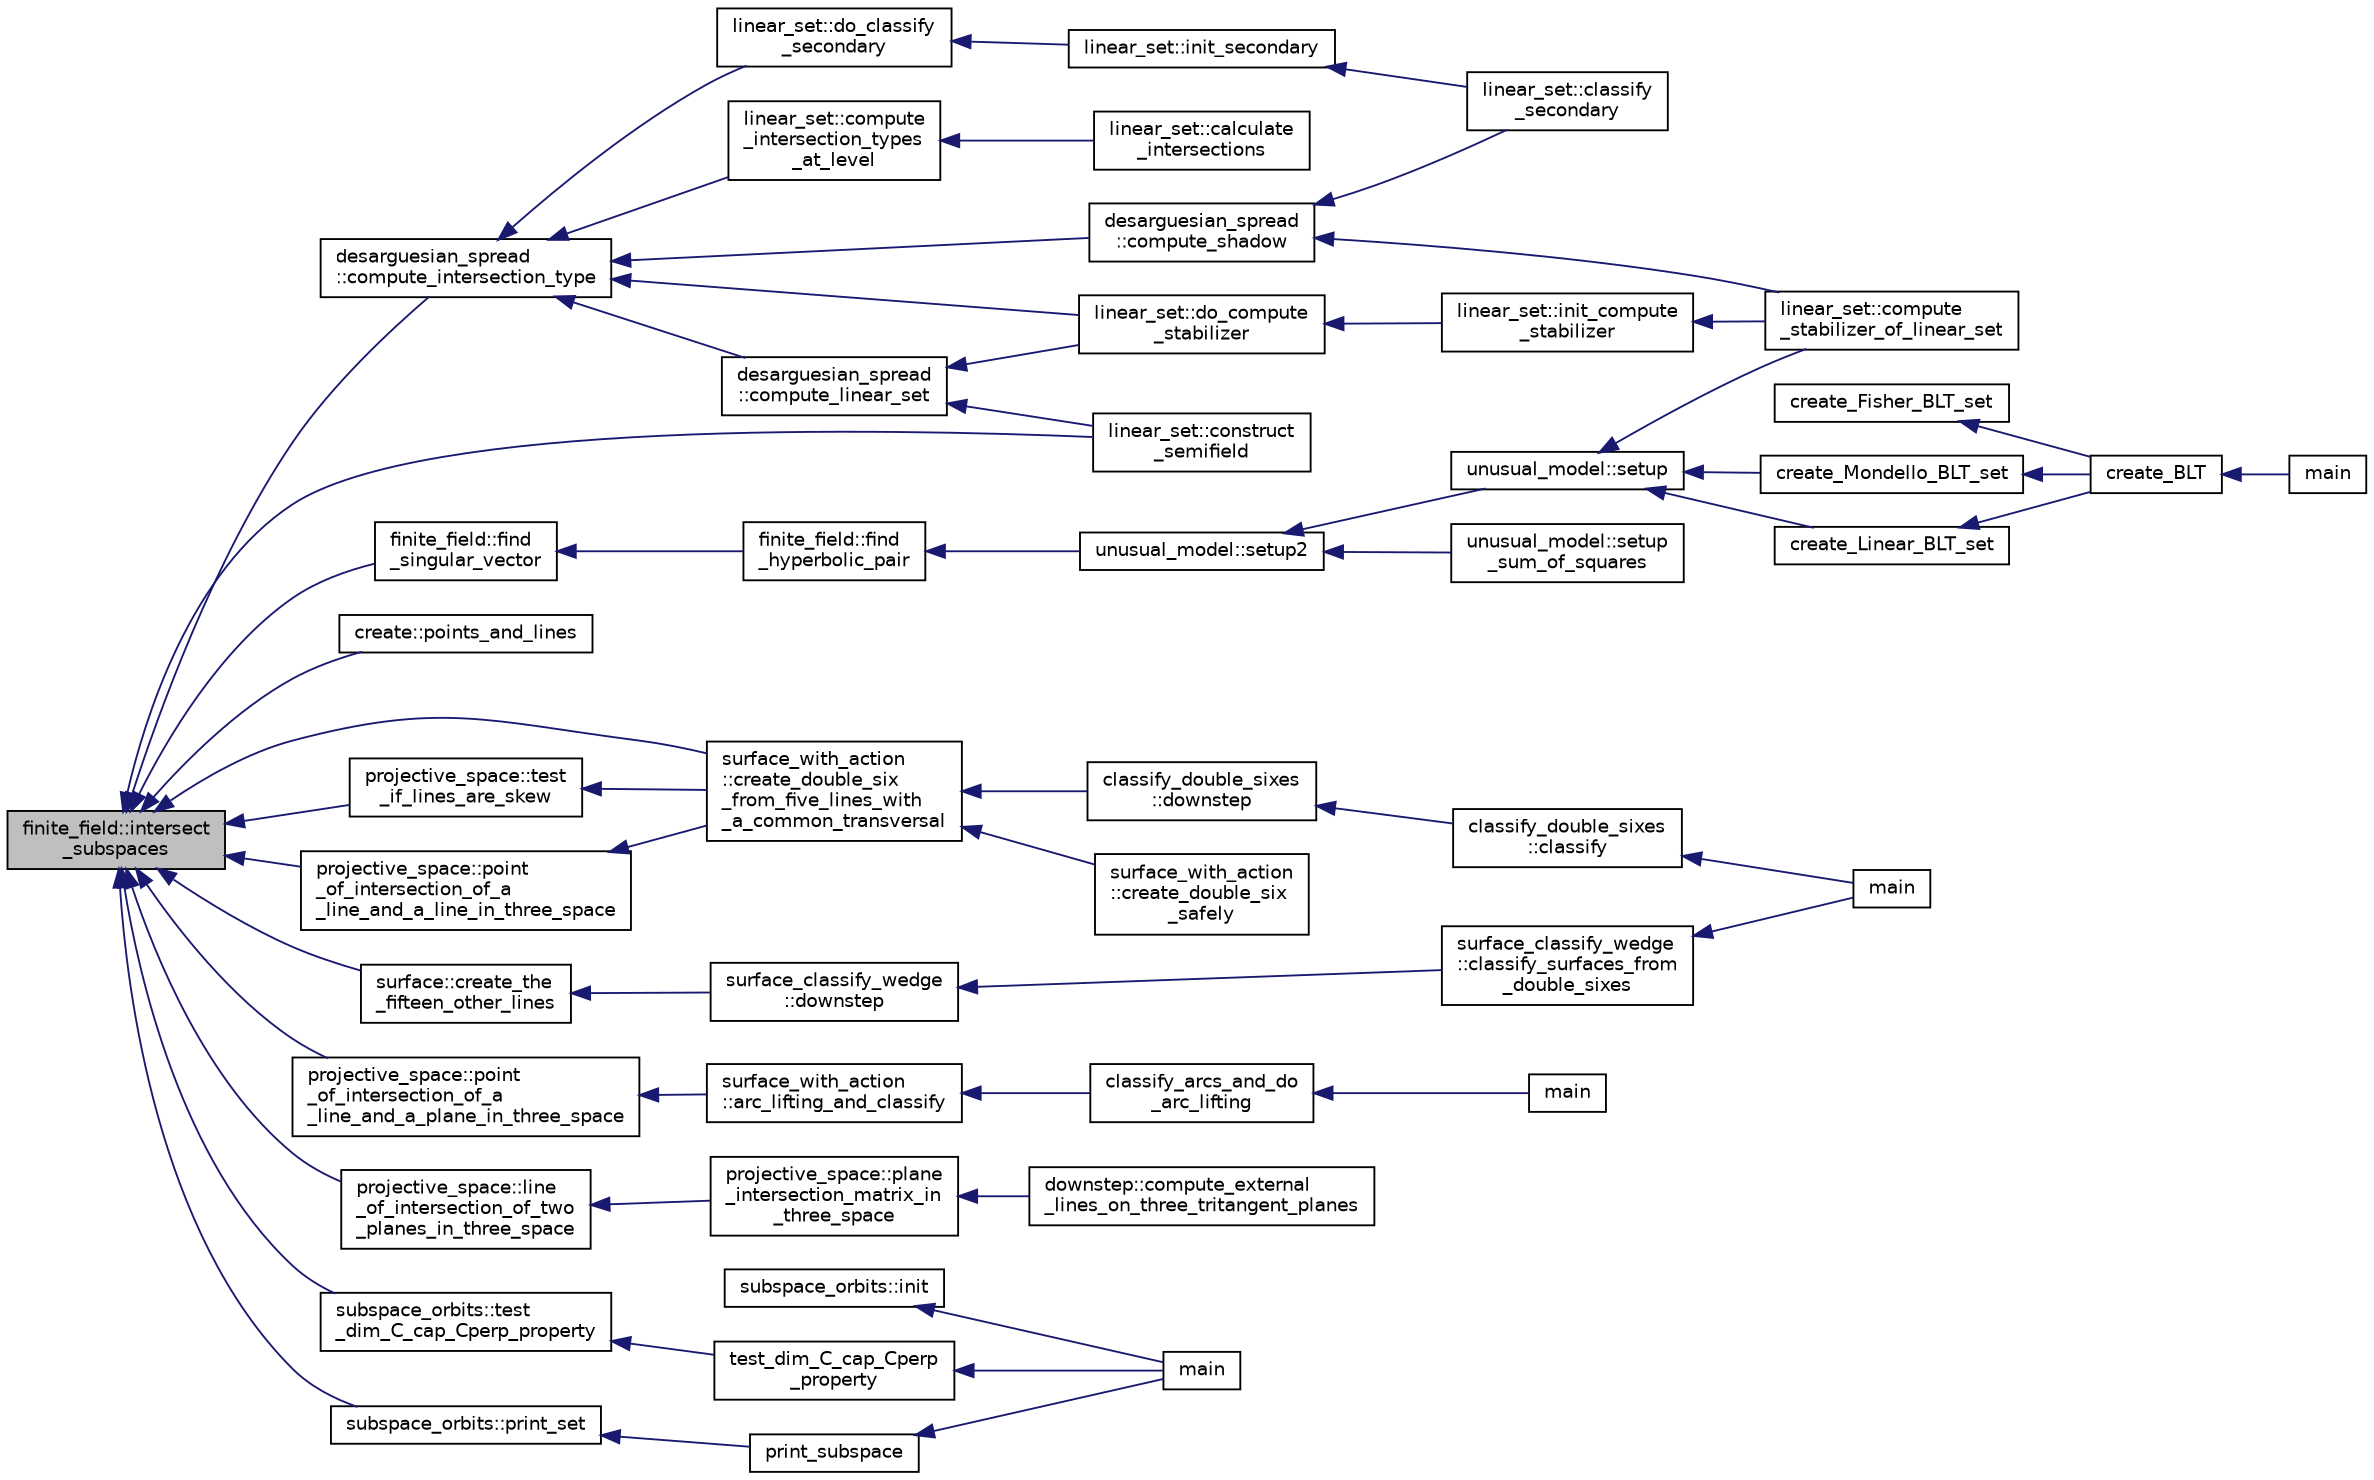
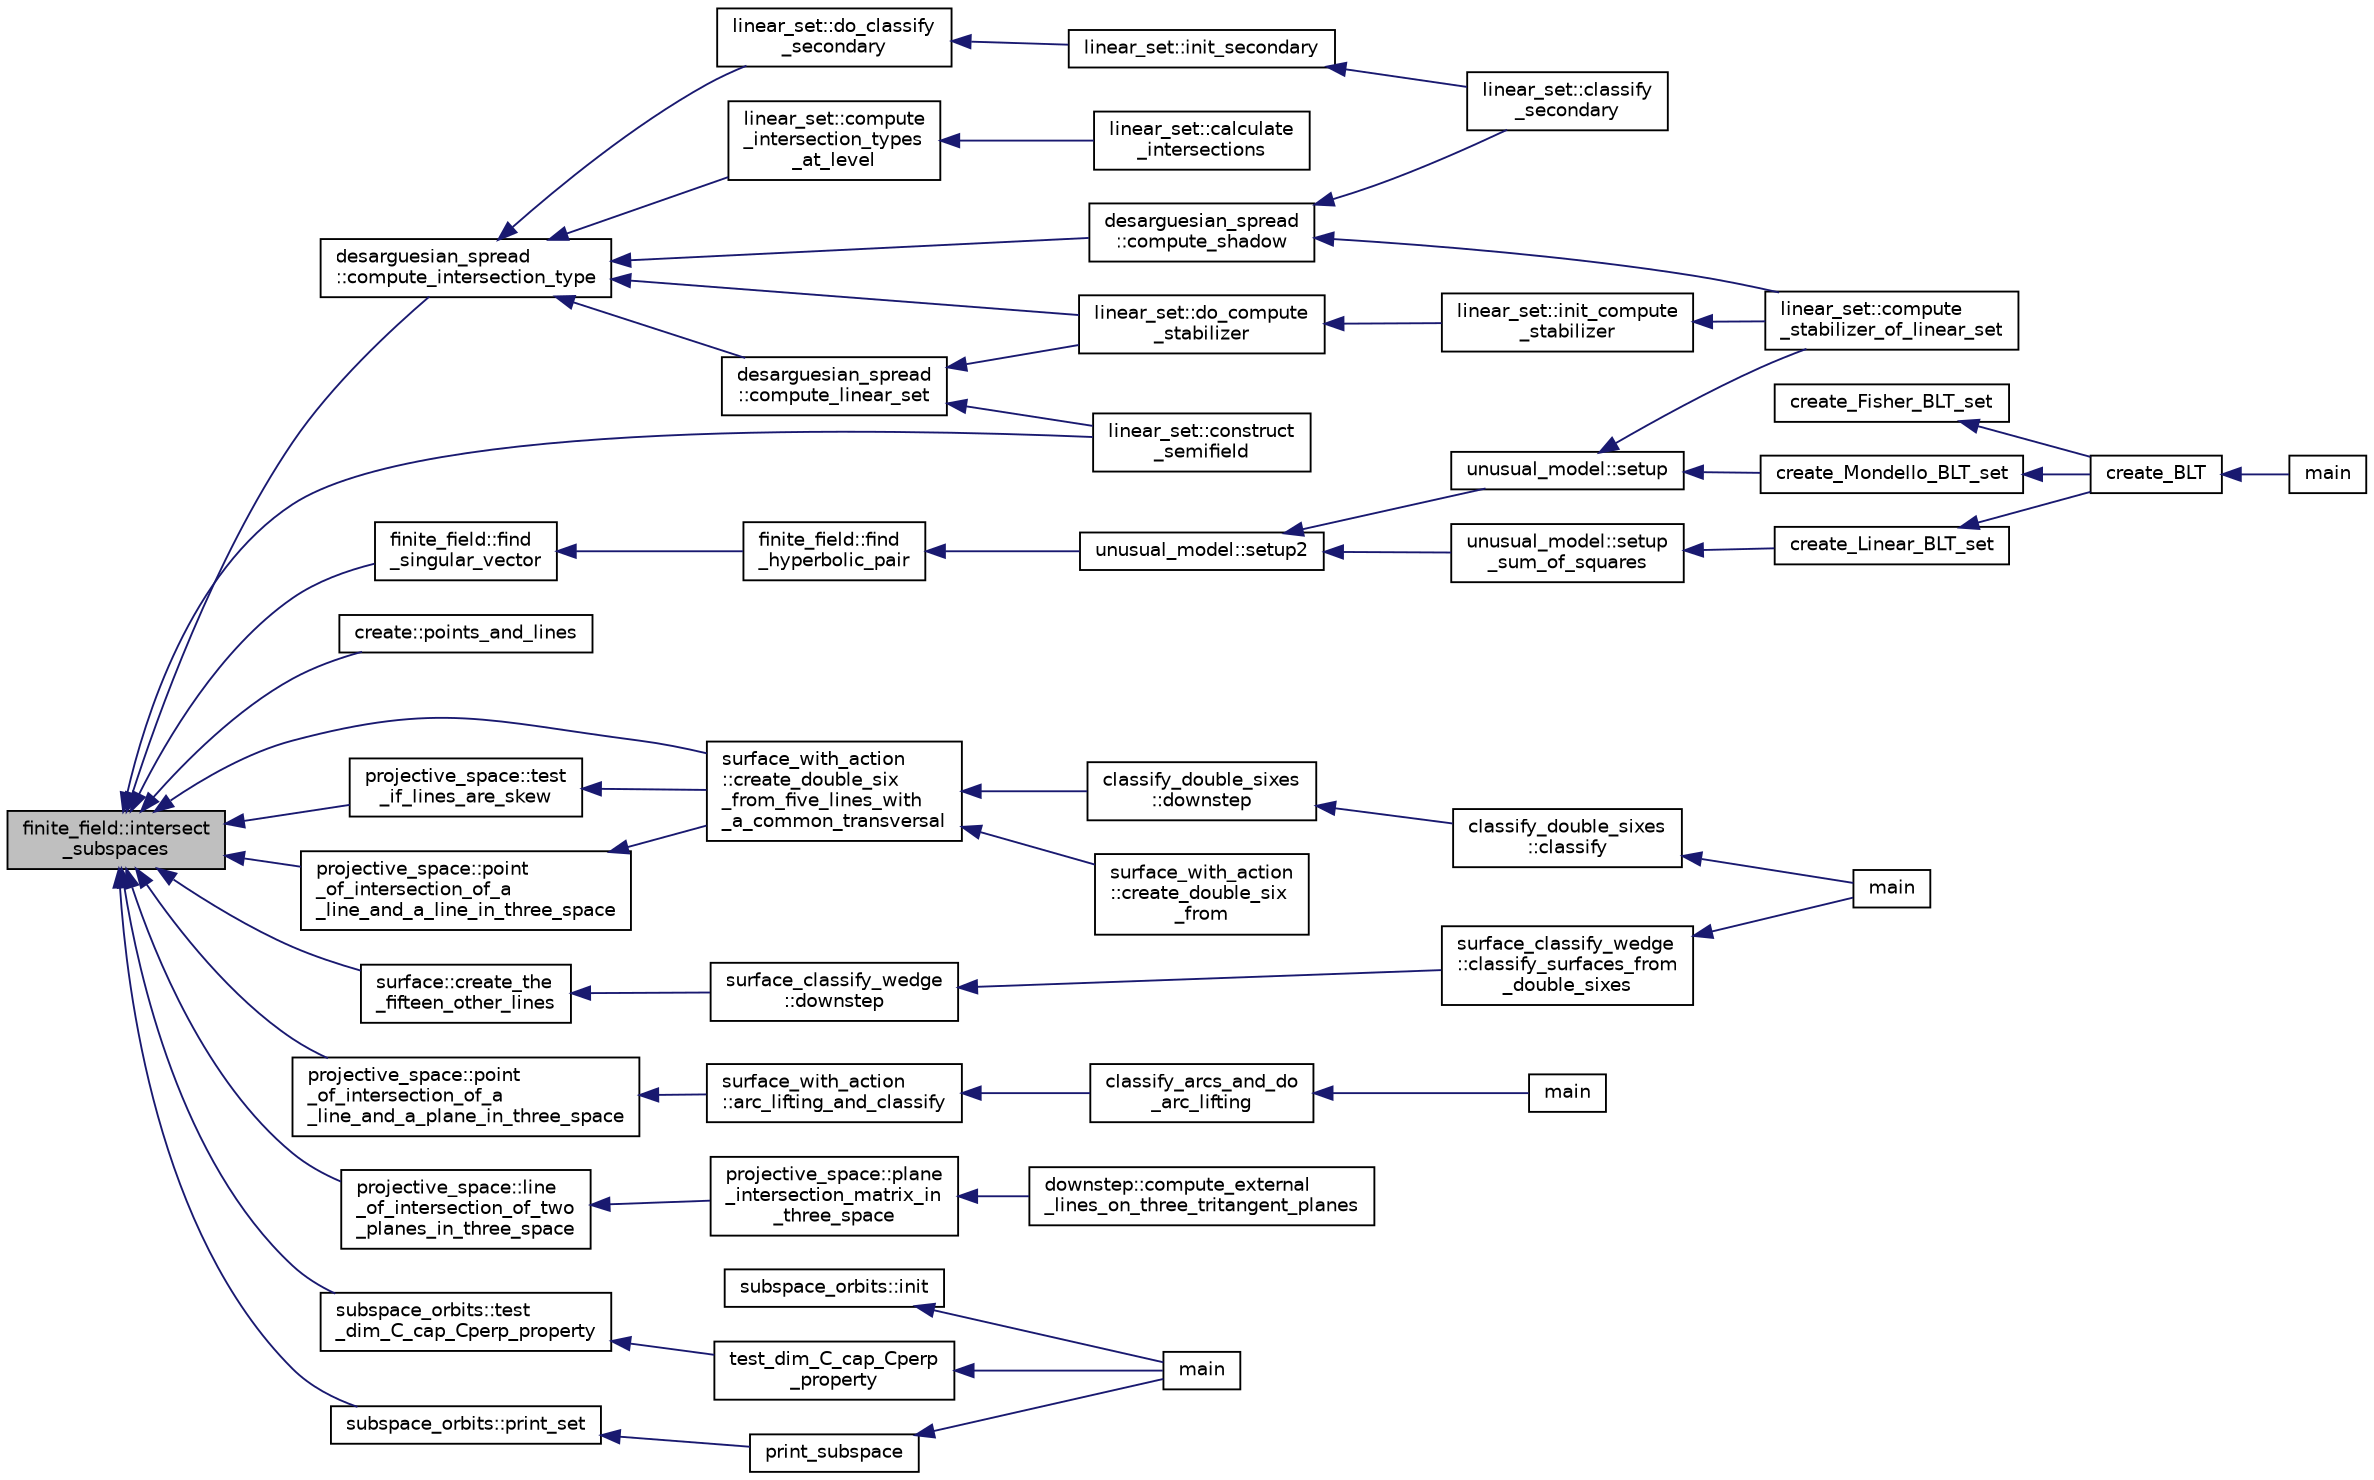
edge "create_Linear_BLT_set" -> "unusual_model::setup": now "create_Linear_BLT_set" -> "unusual_model::setup _sum_of_squares"
node "surface_with_action ::create_double_six _safely": label "surface_with_action ::create_double_six _safely" -> "surface_with_action ::create_double_six _from"
